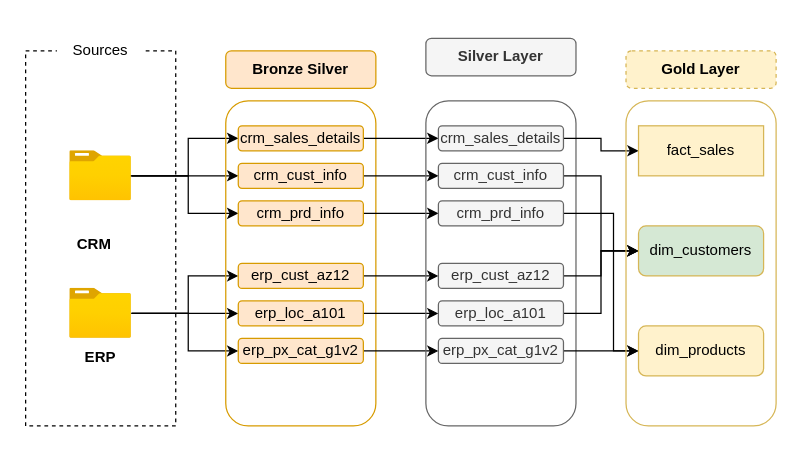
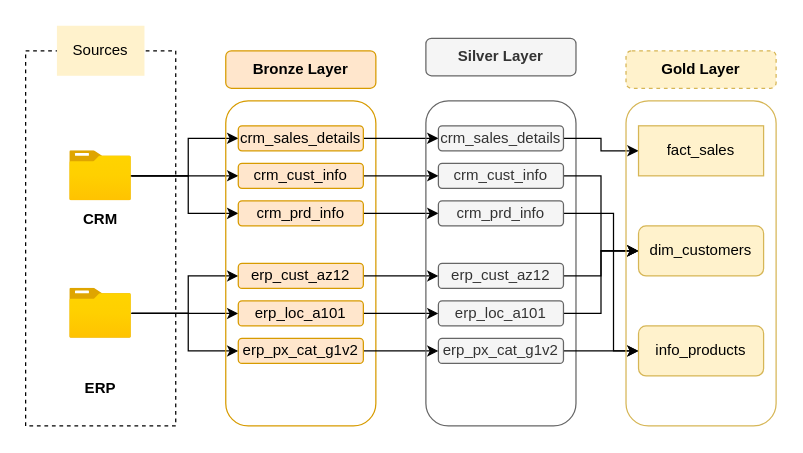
node "Sources": fillcolor #ffffff -> #fff2cc
node "Bronze Silver": label "Bronze Silver" -> "Bronze Layer"
node "CRM": moved (94, 244) -> (101, 219)
node "dim_customers": fillcolor #d5e8d4 -> #fff2cc
node "dim_products": label "dim_products" -> "info_products"
node "ERP": moved (101, 357) -> (101, 388)
